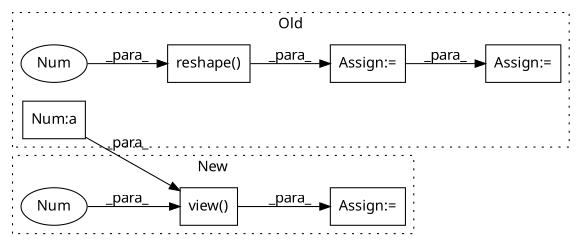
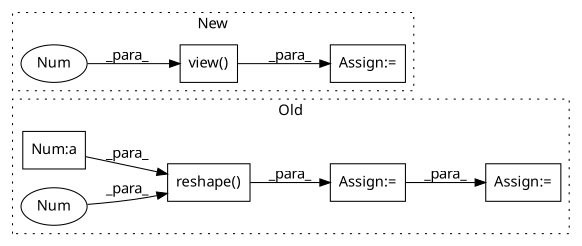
edge "Num:a" -> "view()": now "Num:a" -> "reshape()"
